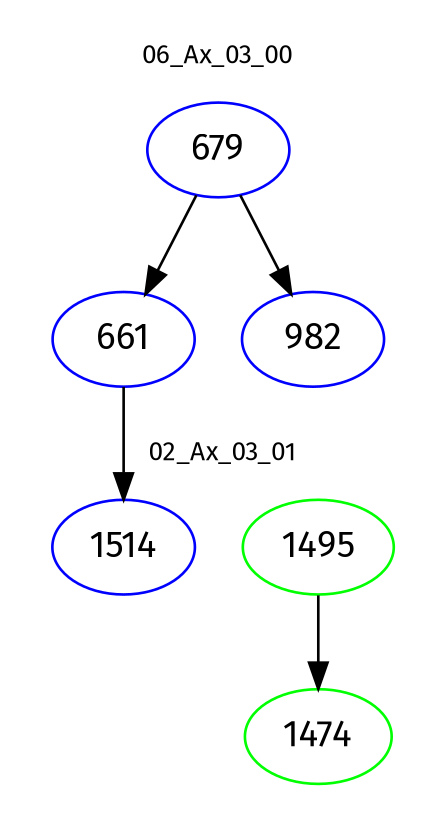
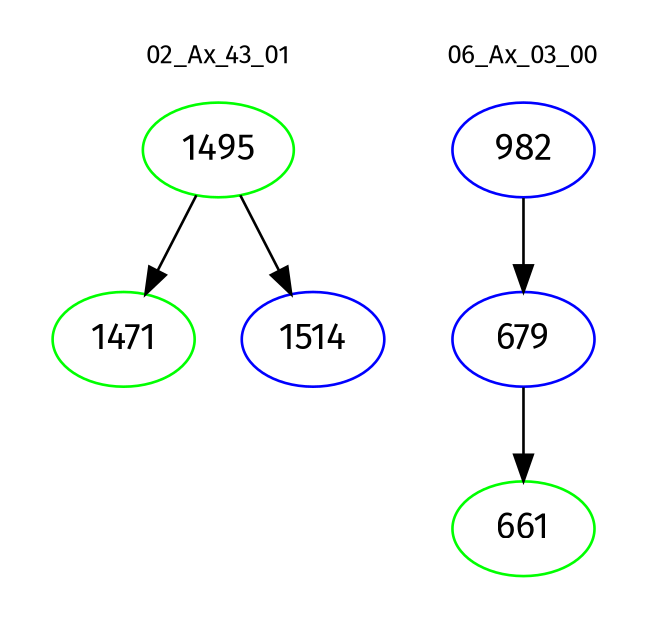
edge "679" -> "982": reversed
node "661": color blue -> green
edge "661" -> "1514": now "1495" -> "1514"
cluster "02_Ax_03_01": label "02_Ax_03_01" -> "02_Ax_43_01"
node "1474": label "1474" -> "1471"
